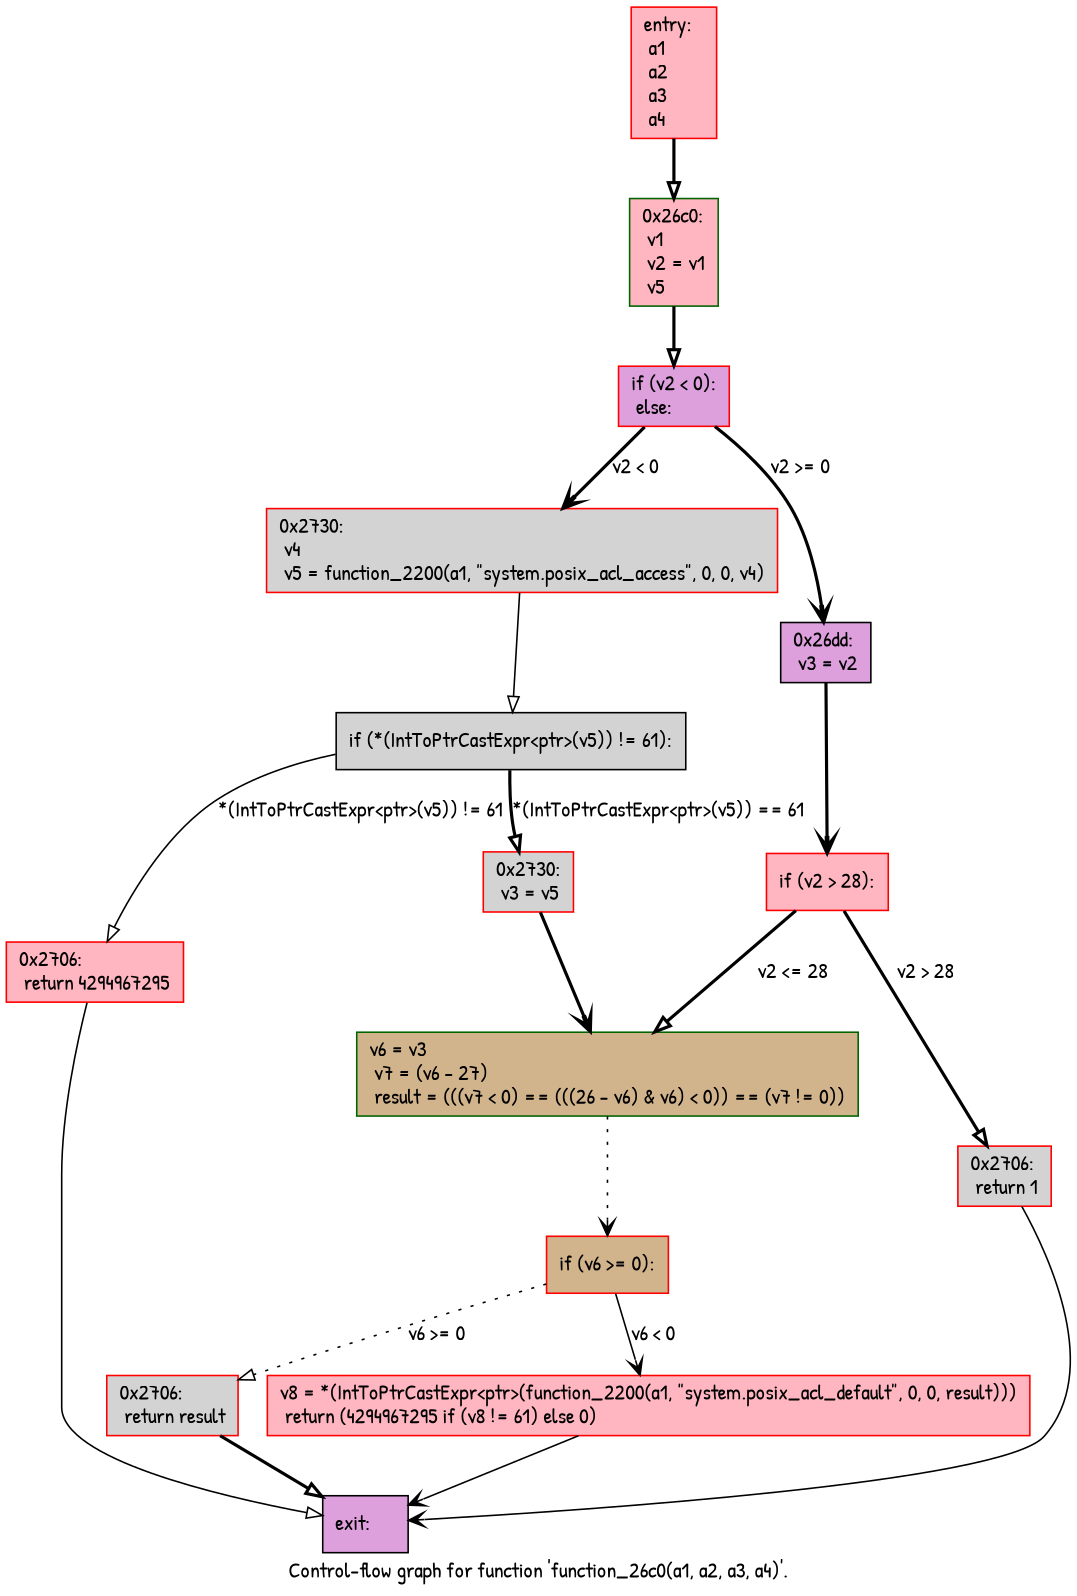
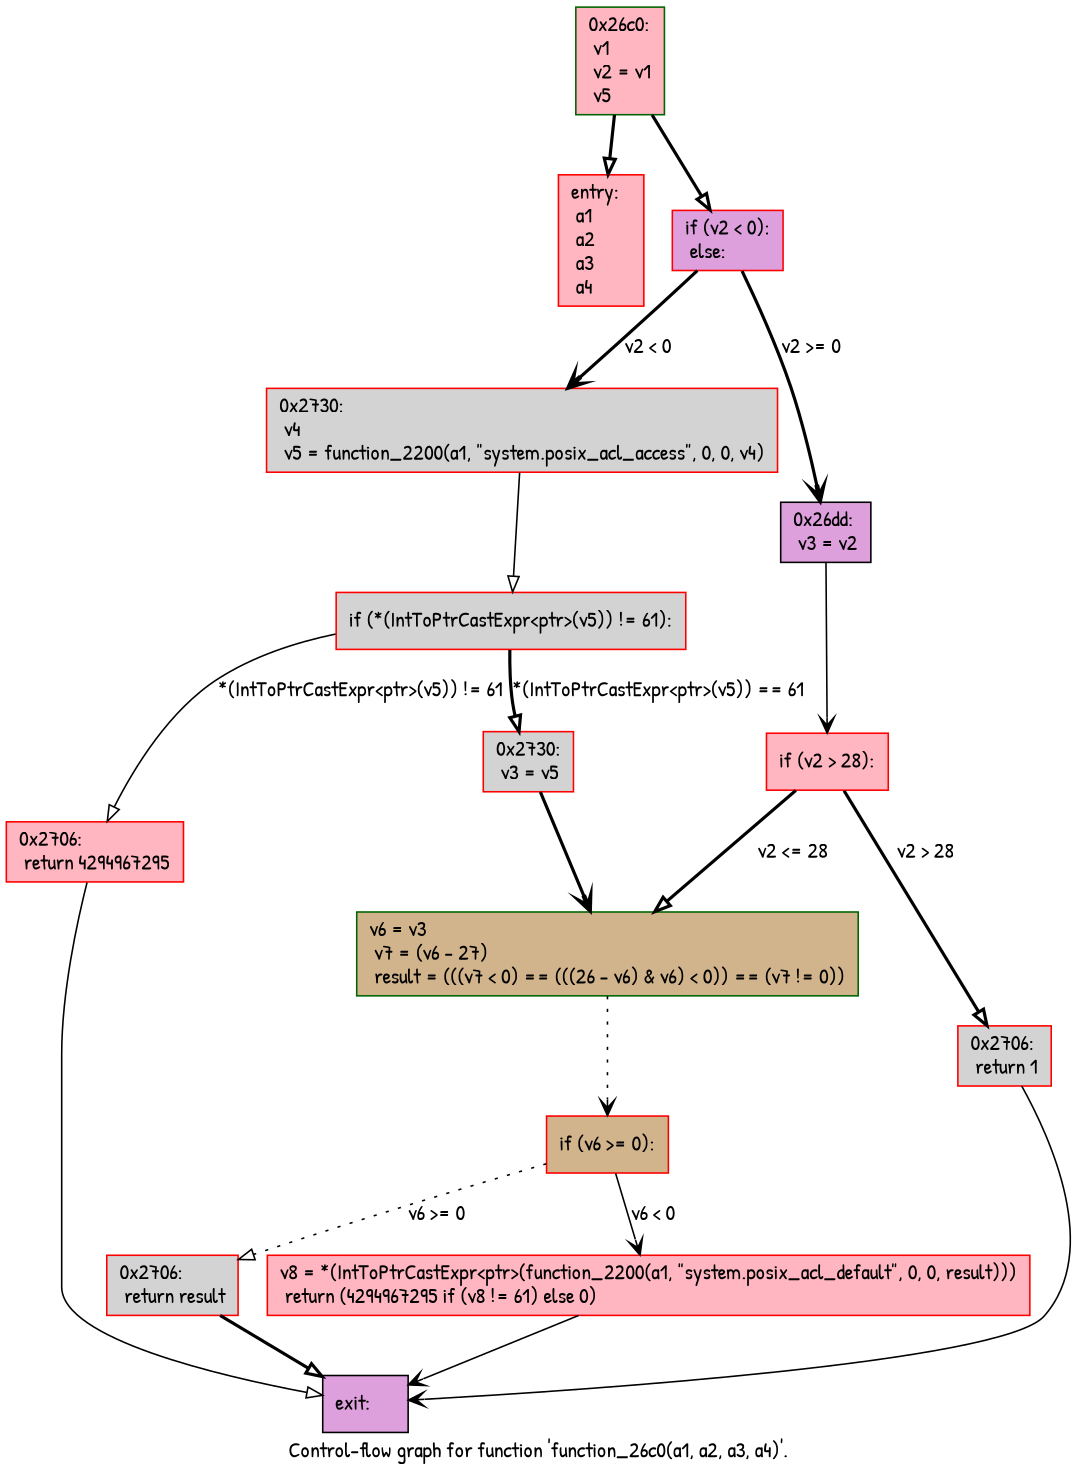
edge "entry:" -> "0x26c0:": reversed
node "if (*(IntToPtrCastExpr<ptr>(v5)) != 61):": color black -> red
edge "0x26dd:" -> "if (v2 > 28):": style bold -> solid
